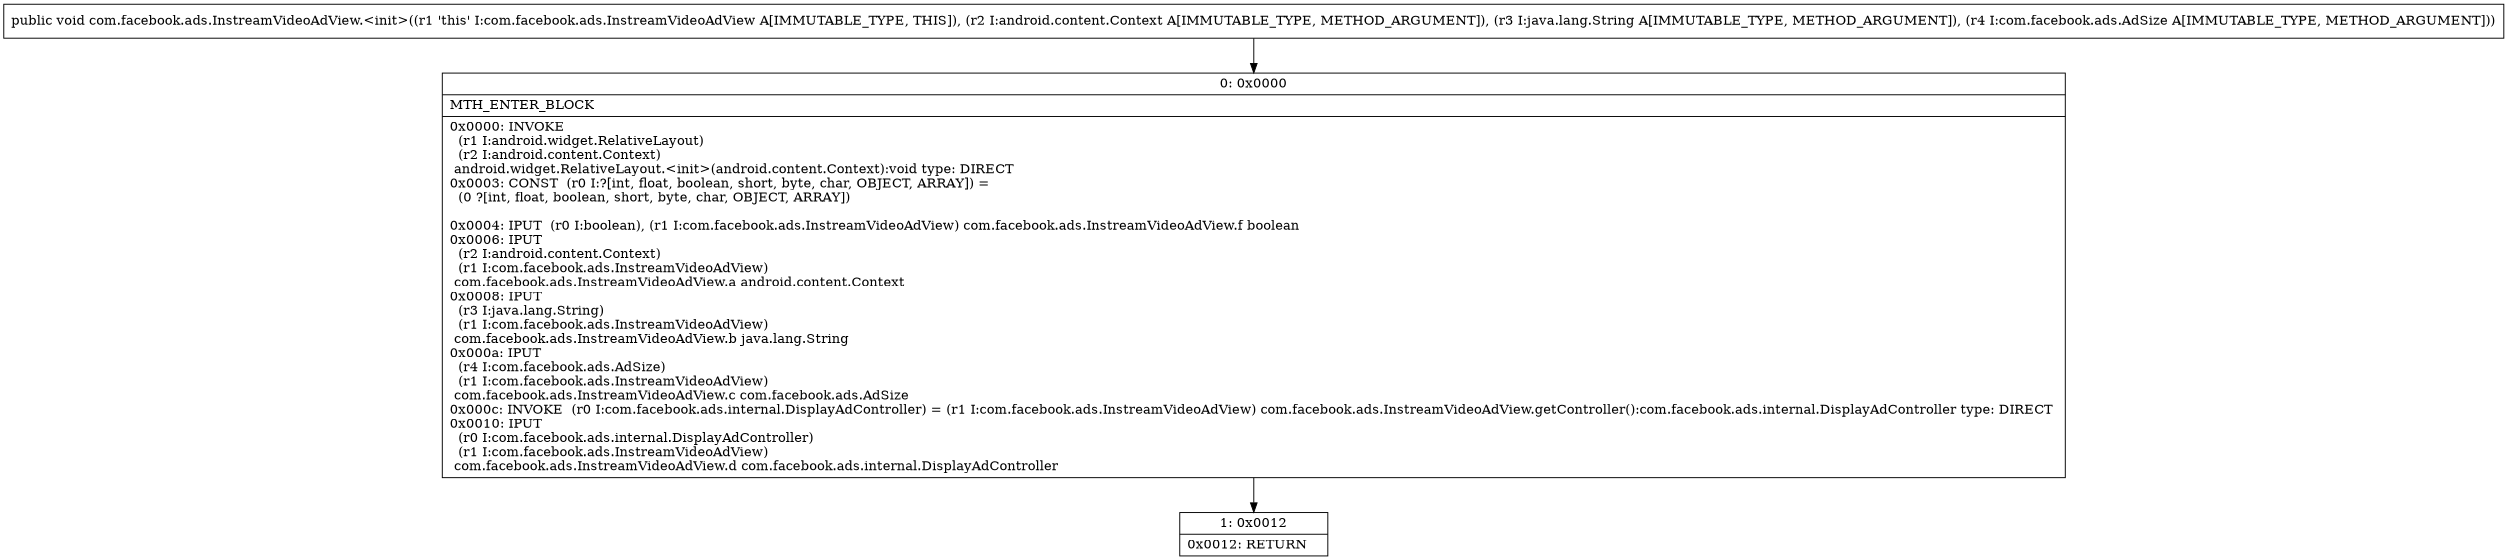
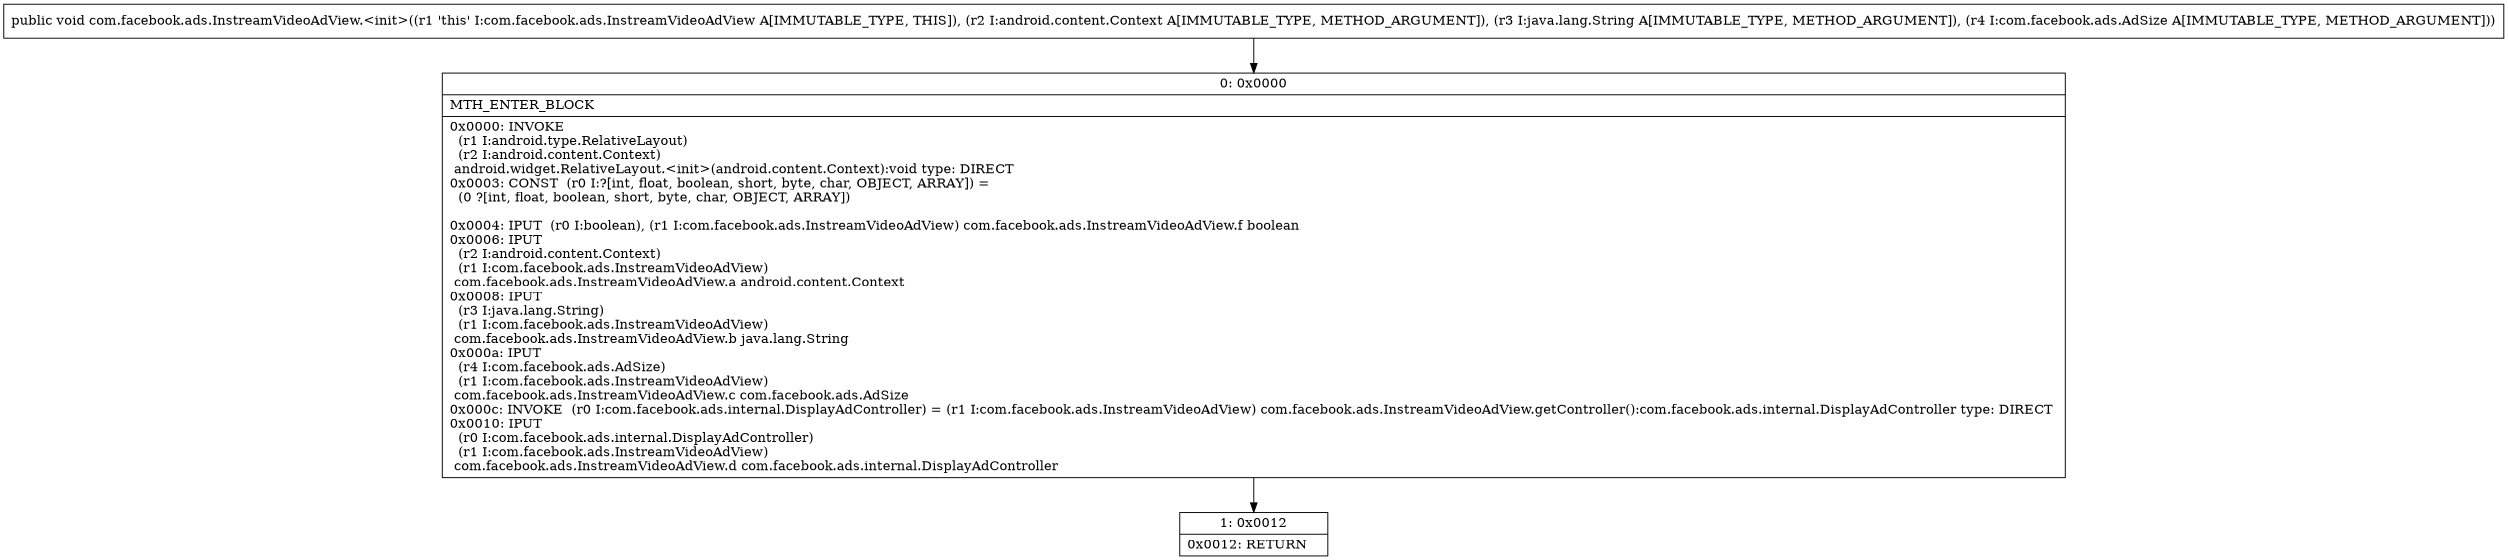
node "0: 0x0000": text "(r1 I:android.widget.RelativeLayout)" -> "(r1 I:android.type.RelativeLayout)"
